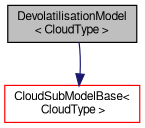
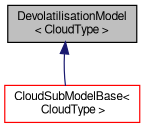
edge "DevolatilisationModel < CloudType >" -> "CloudSubModelBase< CloudType >": reversed
